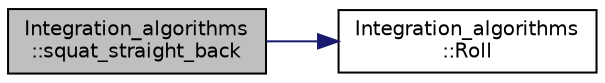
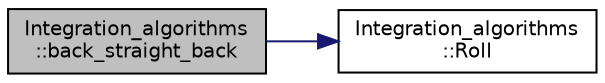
node "Integration_algorithms ::squat_straight_back": label "Integration_algorithms ::squat_straight_back" -> "Integration_algorithms ::back_straight_back"
